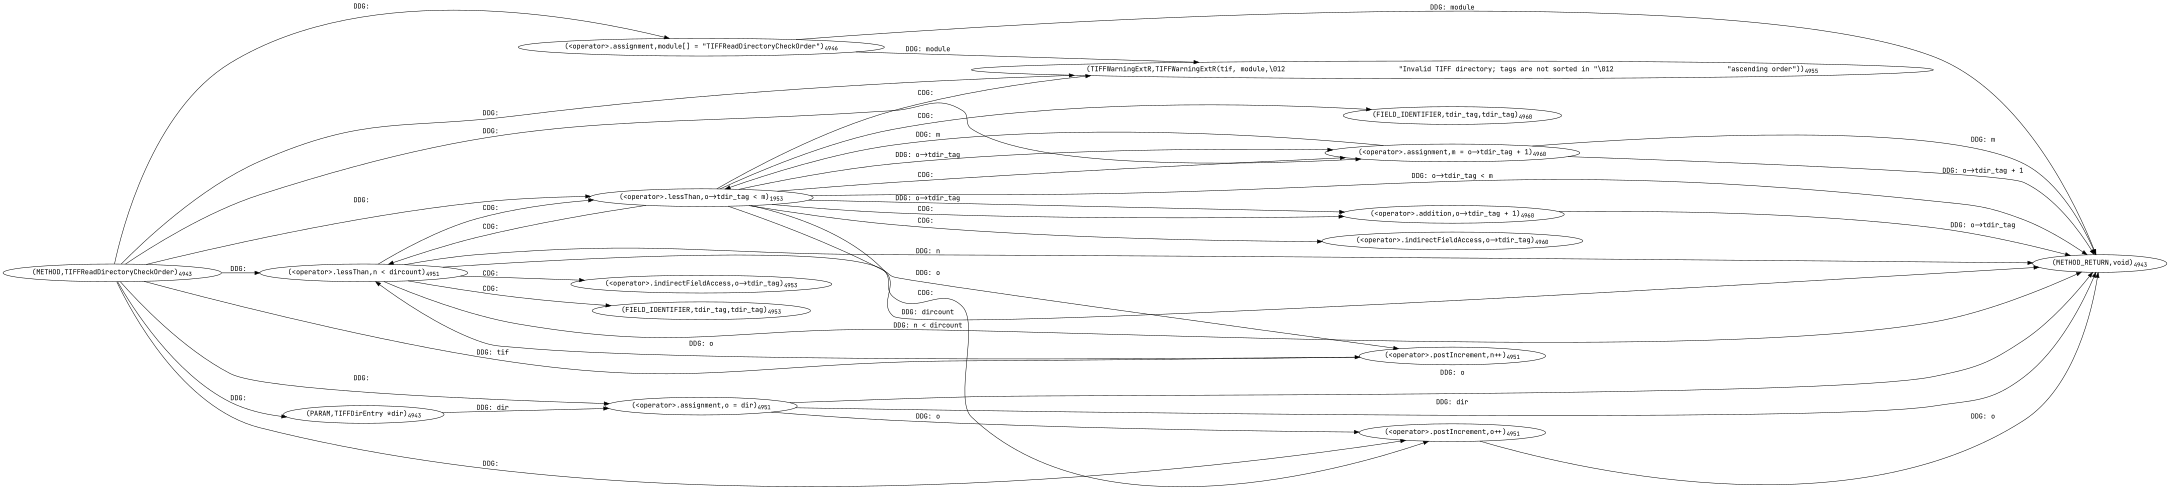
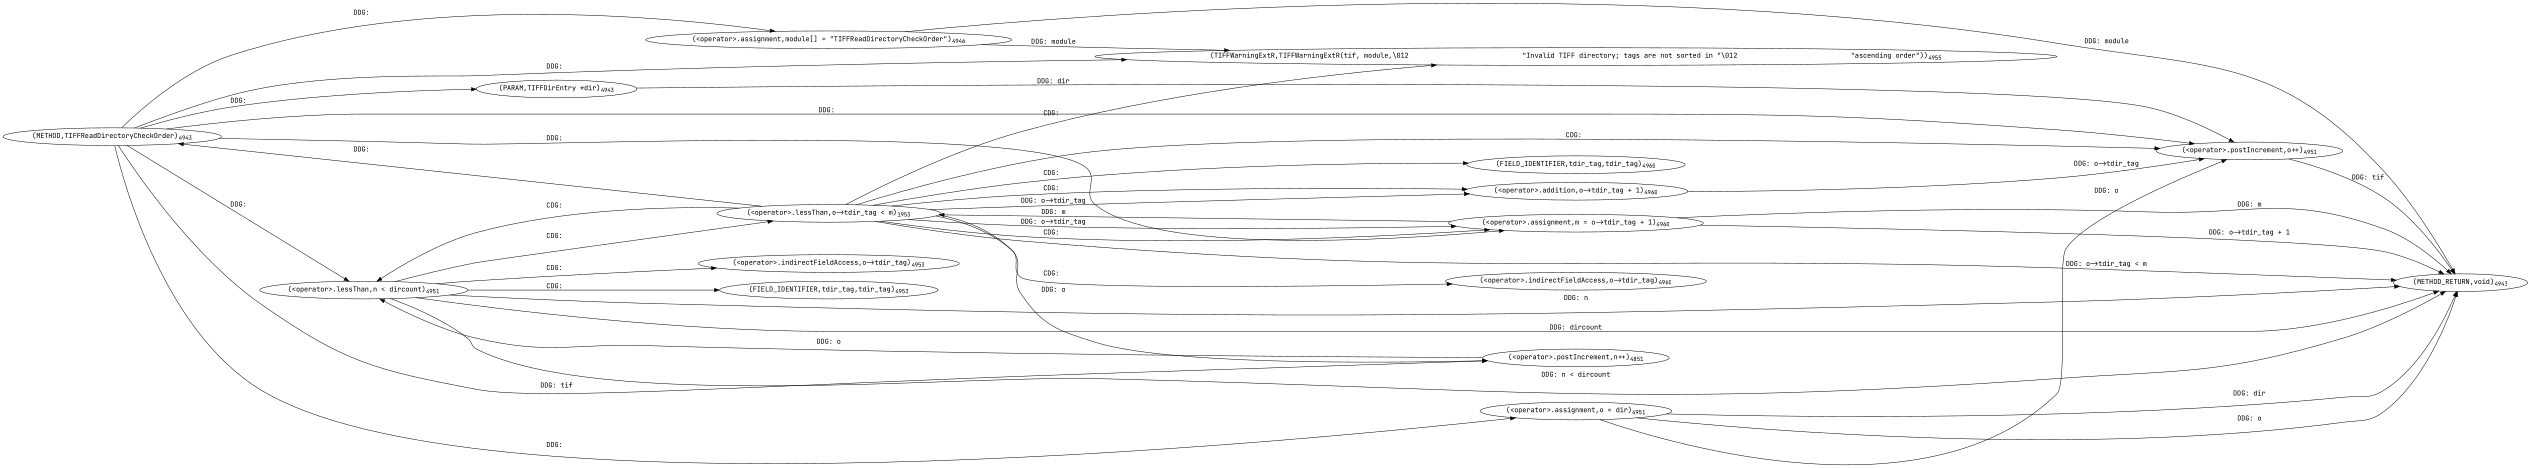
edge "(<operator>.addition,o->tdir_tag + 1)" -> "(METHOD_RETURN,void)": now "(<operator>.addition,o->tdir_tag + 1)" -> "(<operator>.postIncrement,o++)"
edge "(METHOD,TIFFReadDirectoryCheckOrder)" -> "(<operator>.lessThan,o->tdir_tag < m)": reversed
node "(<operator>.postIncrement,n++)": text "4951" -> "4851"
edge "(PARAM,TIFFDirEntry *dir)" -> "(<operator>.assignment,o = dir)": now "(PARAM,TIFFDirEntry *dir)" -> "(<operator>.postIncrement,o++)"
edge "(<operator>.postIncrement,o++)" -> "(METHOD_RETURN,void)": label "DDG: o" -> "DDG: tif"
